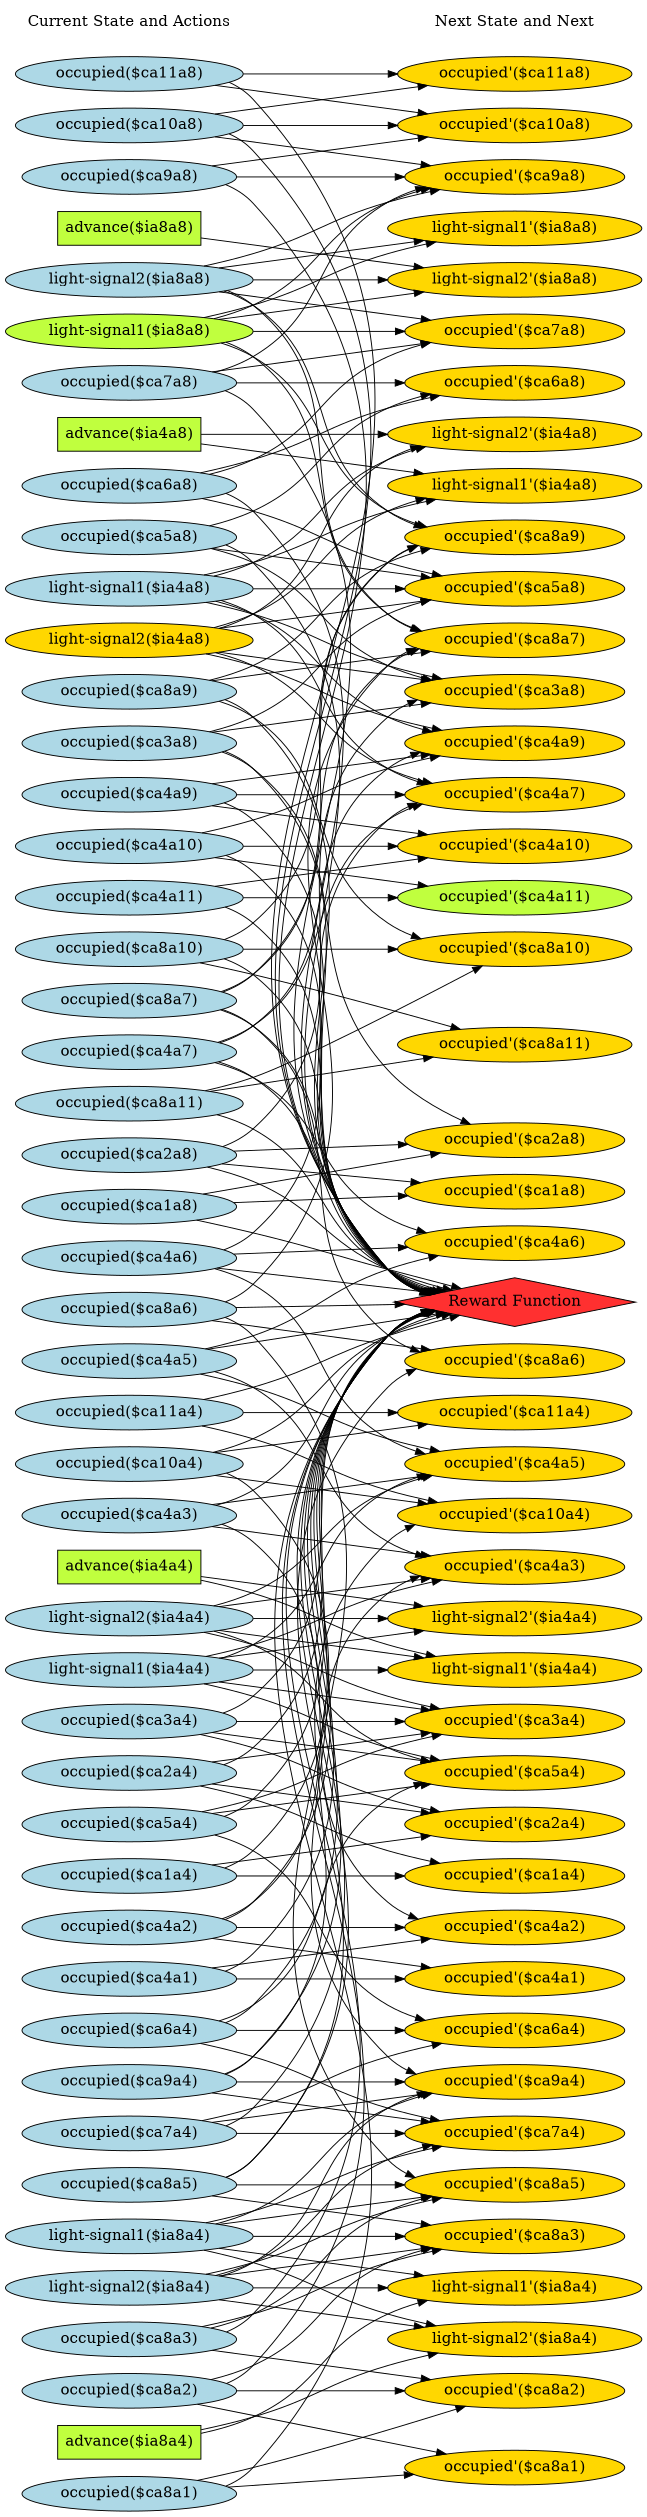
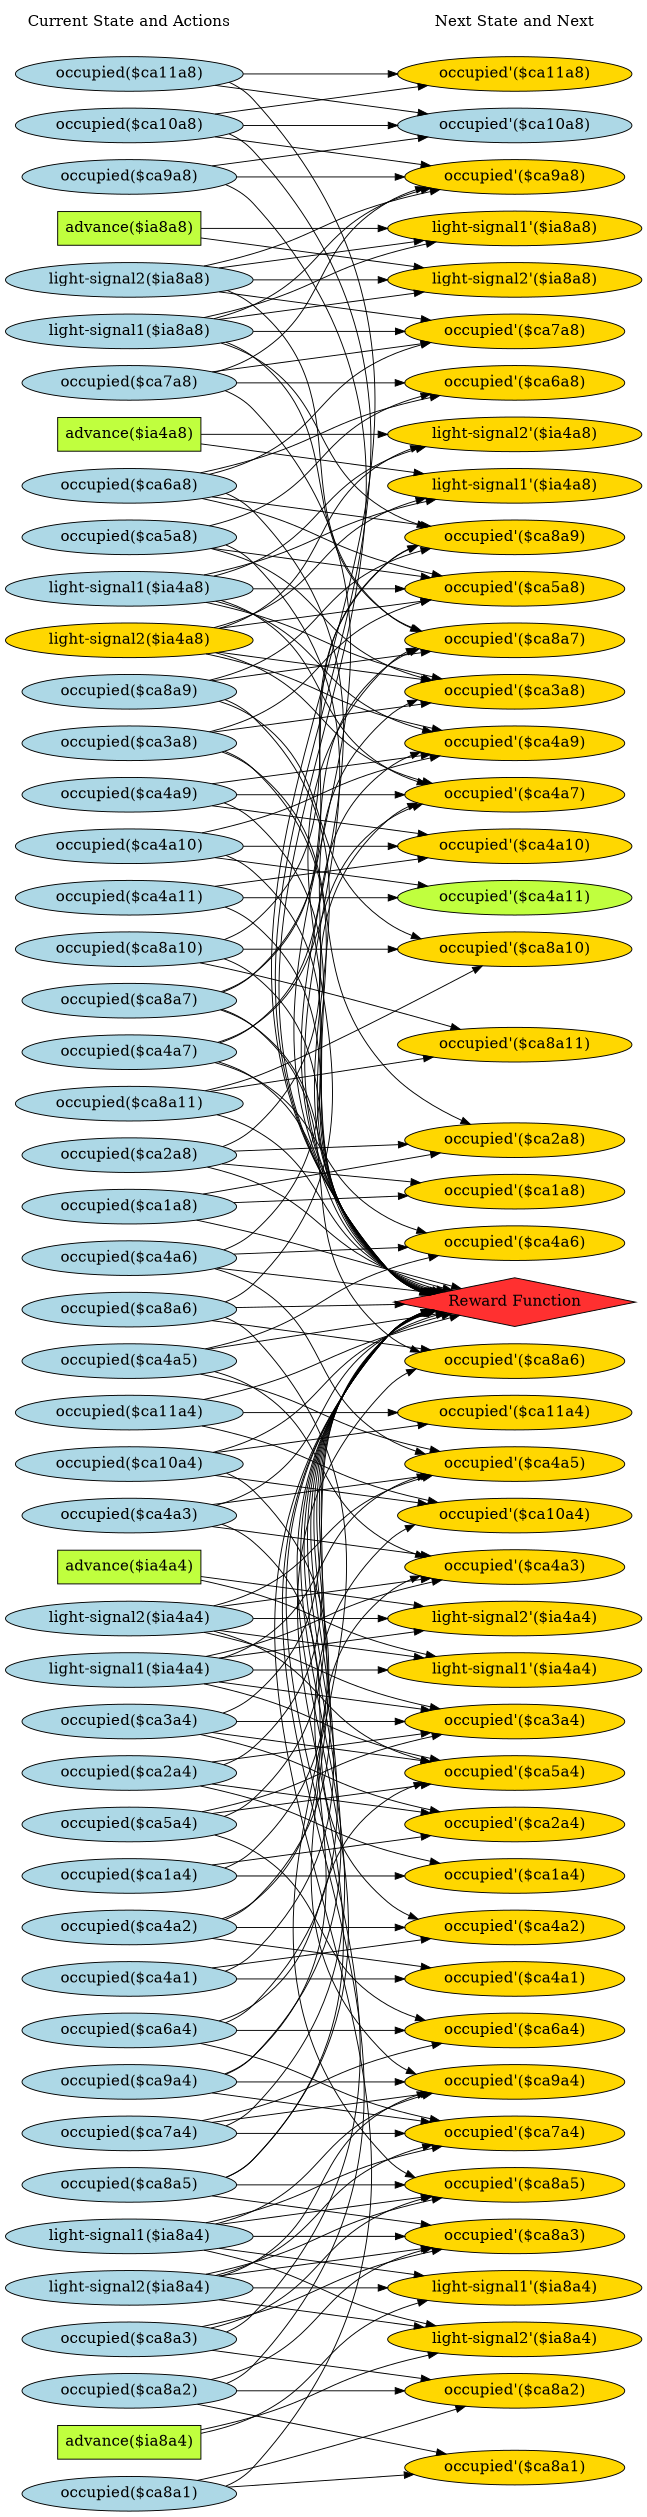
node "occupied'($ca10a8)": fillcolor gold1 -> lightblue
edge "advance($ia8a8)" -> "light-signal1'($ia8a8)": added
node "light-signal1($ia8a8)": fillcolor olivedrab1 -> lightblue
edge "light-signal2($ia8a8)" -> "occupied'($ca8a9)": now "occupied($ca6a8)" -> "occupied'($ca8a9)"
